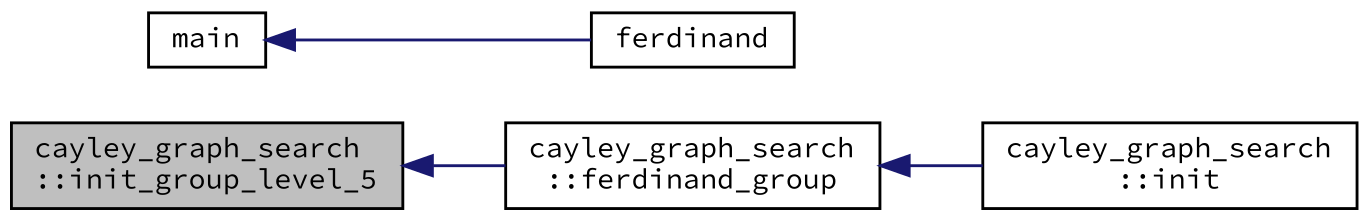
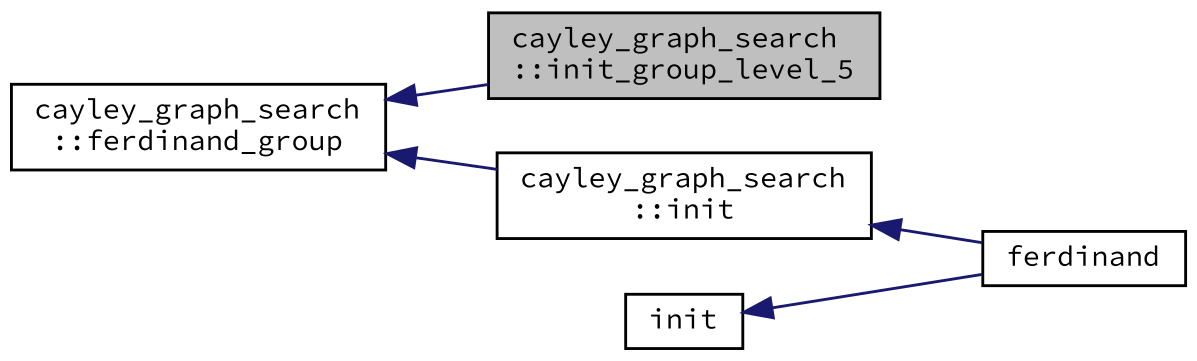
node "main": label "main" -> "init"
edge "cayley_graph_search ::ferdinand_group" -> "cayley_graph_search ::init_group_level_5": reversed
edge "ferdinand" -> "cayley_graph_search ::init": added
